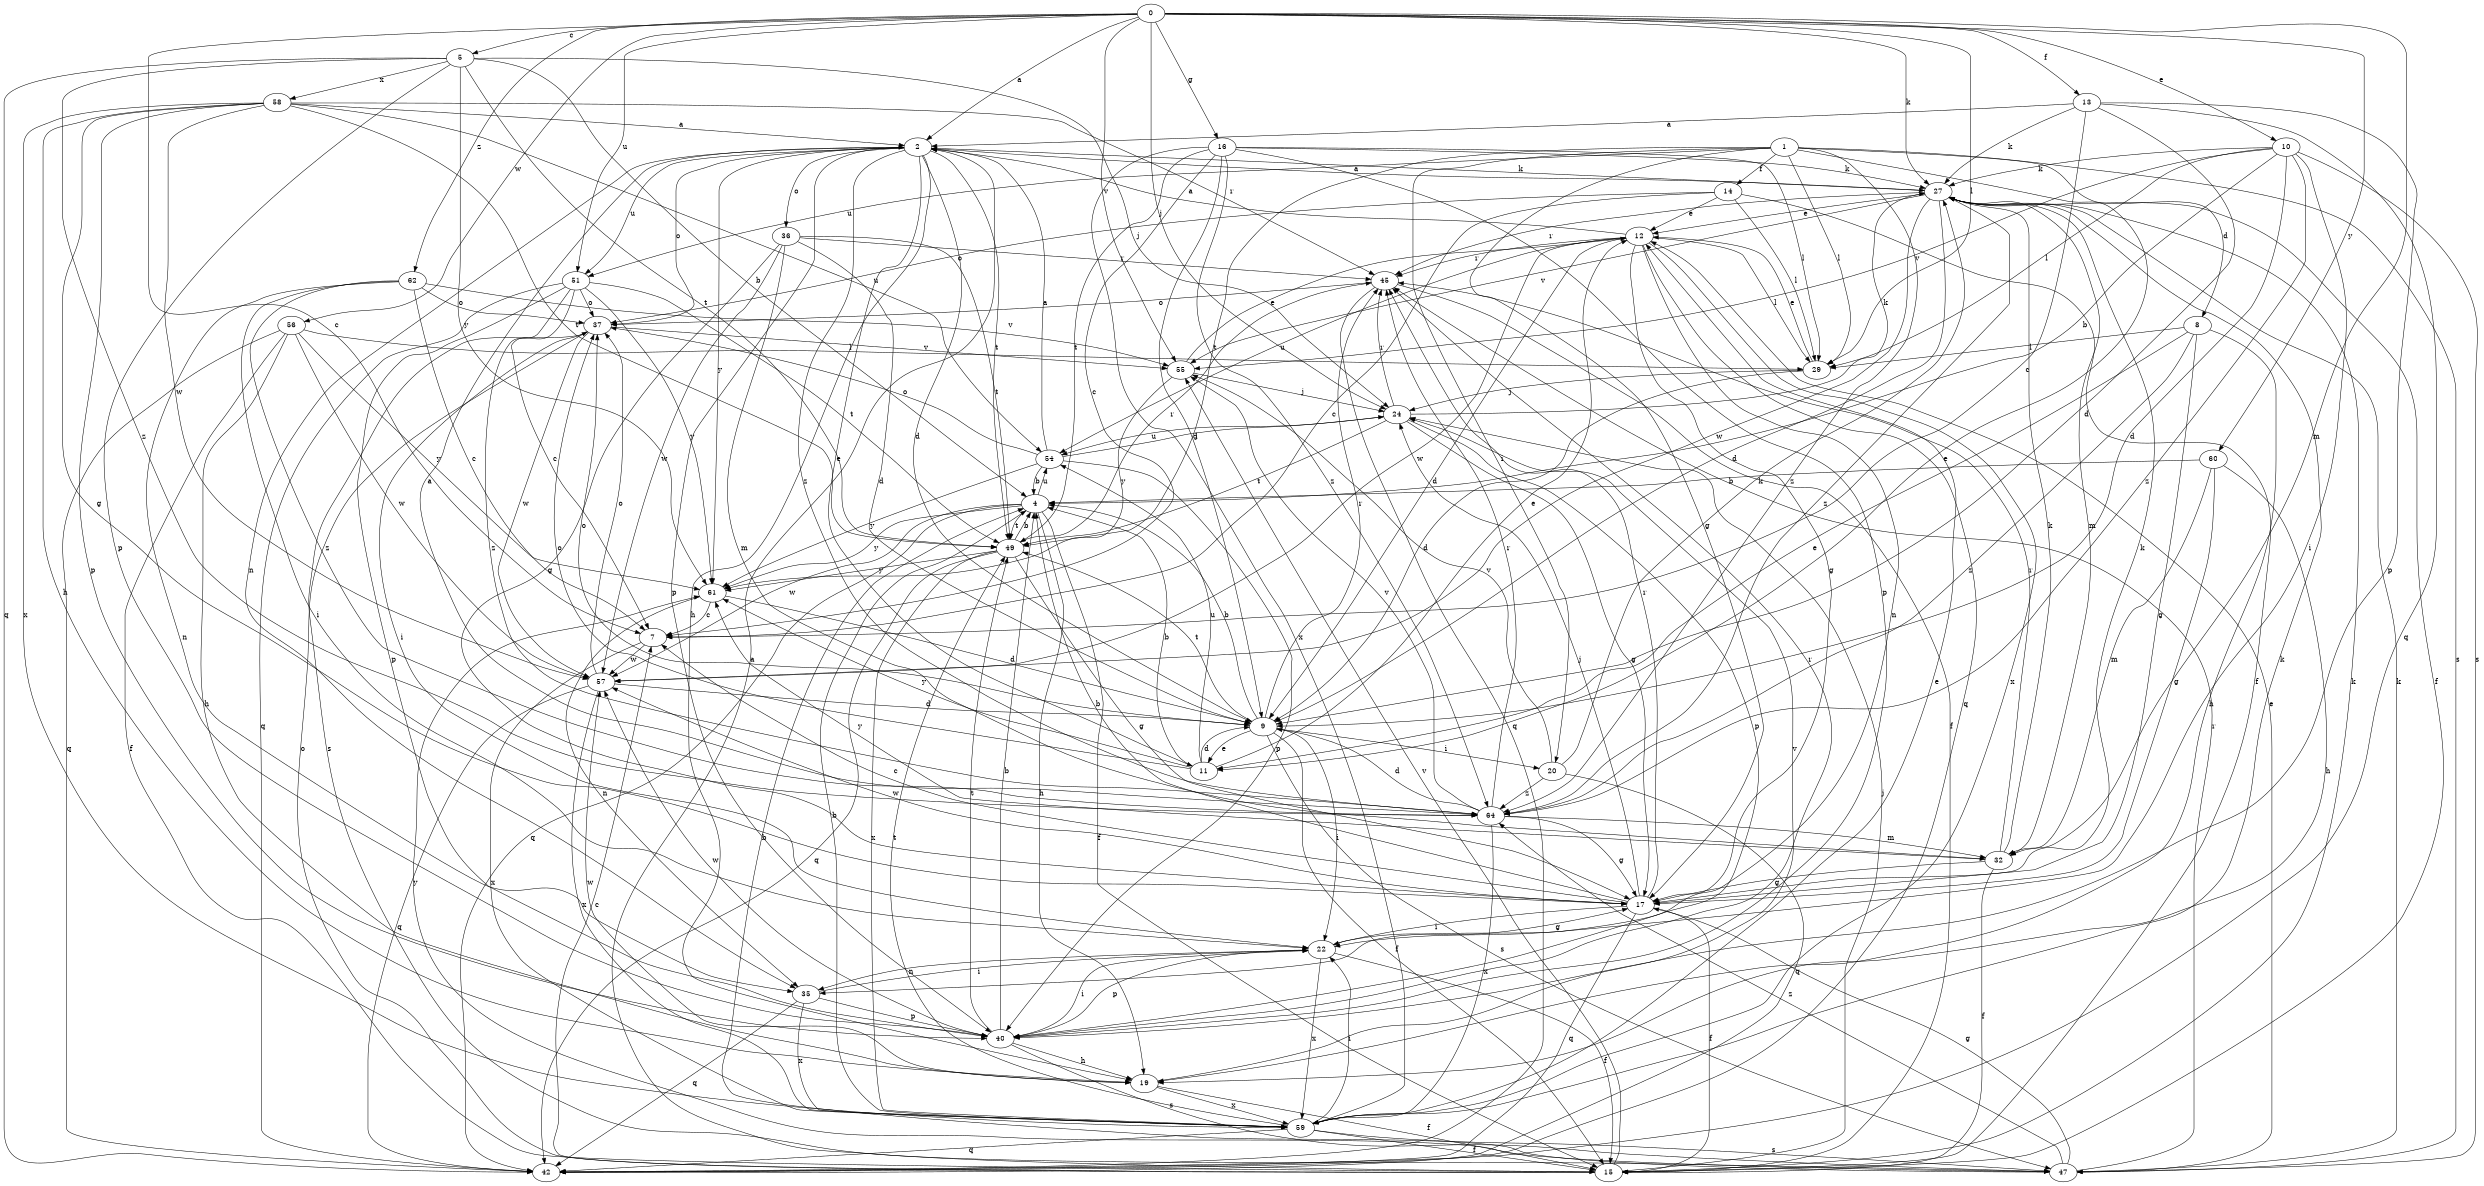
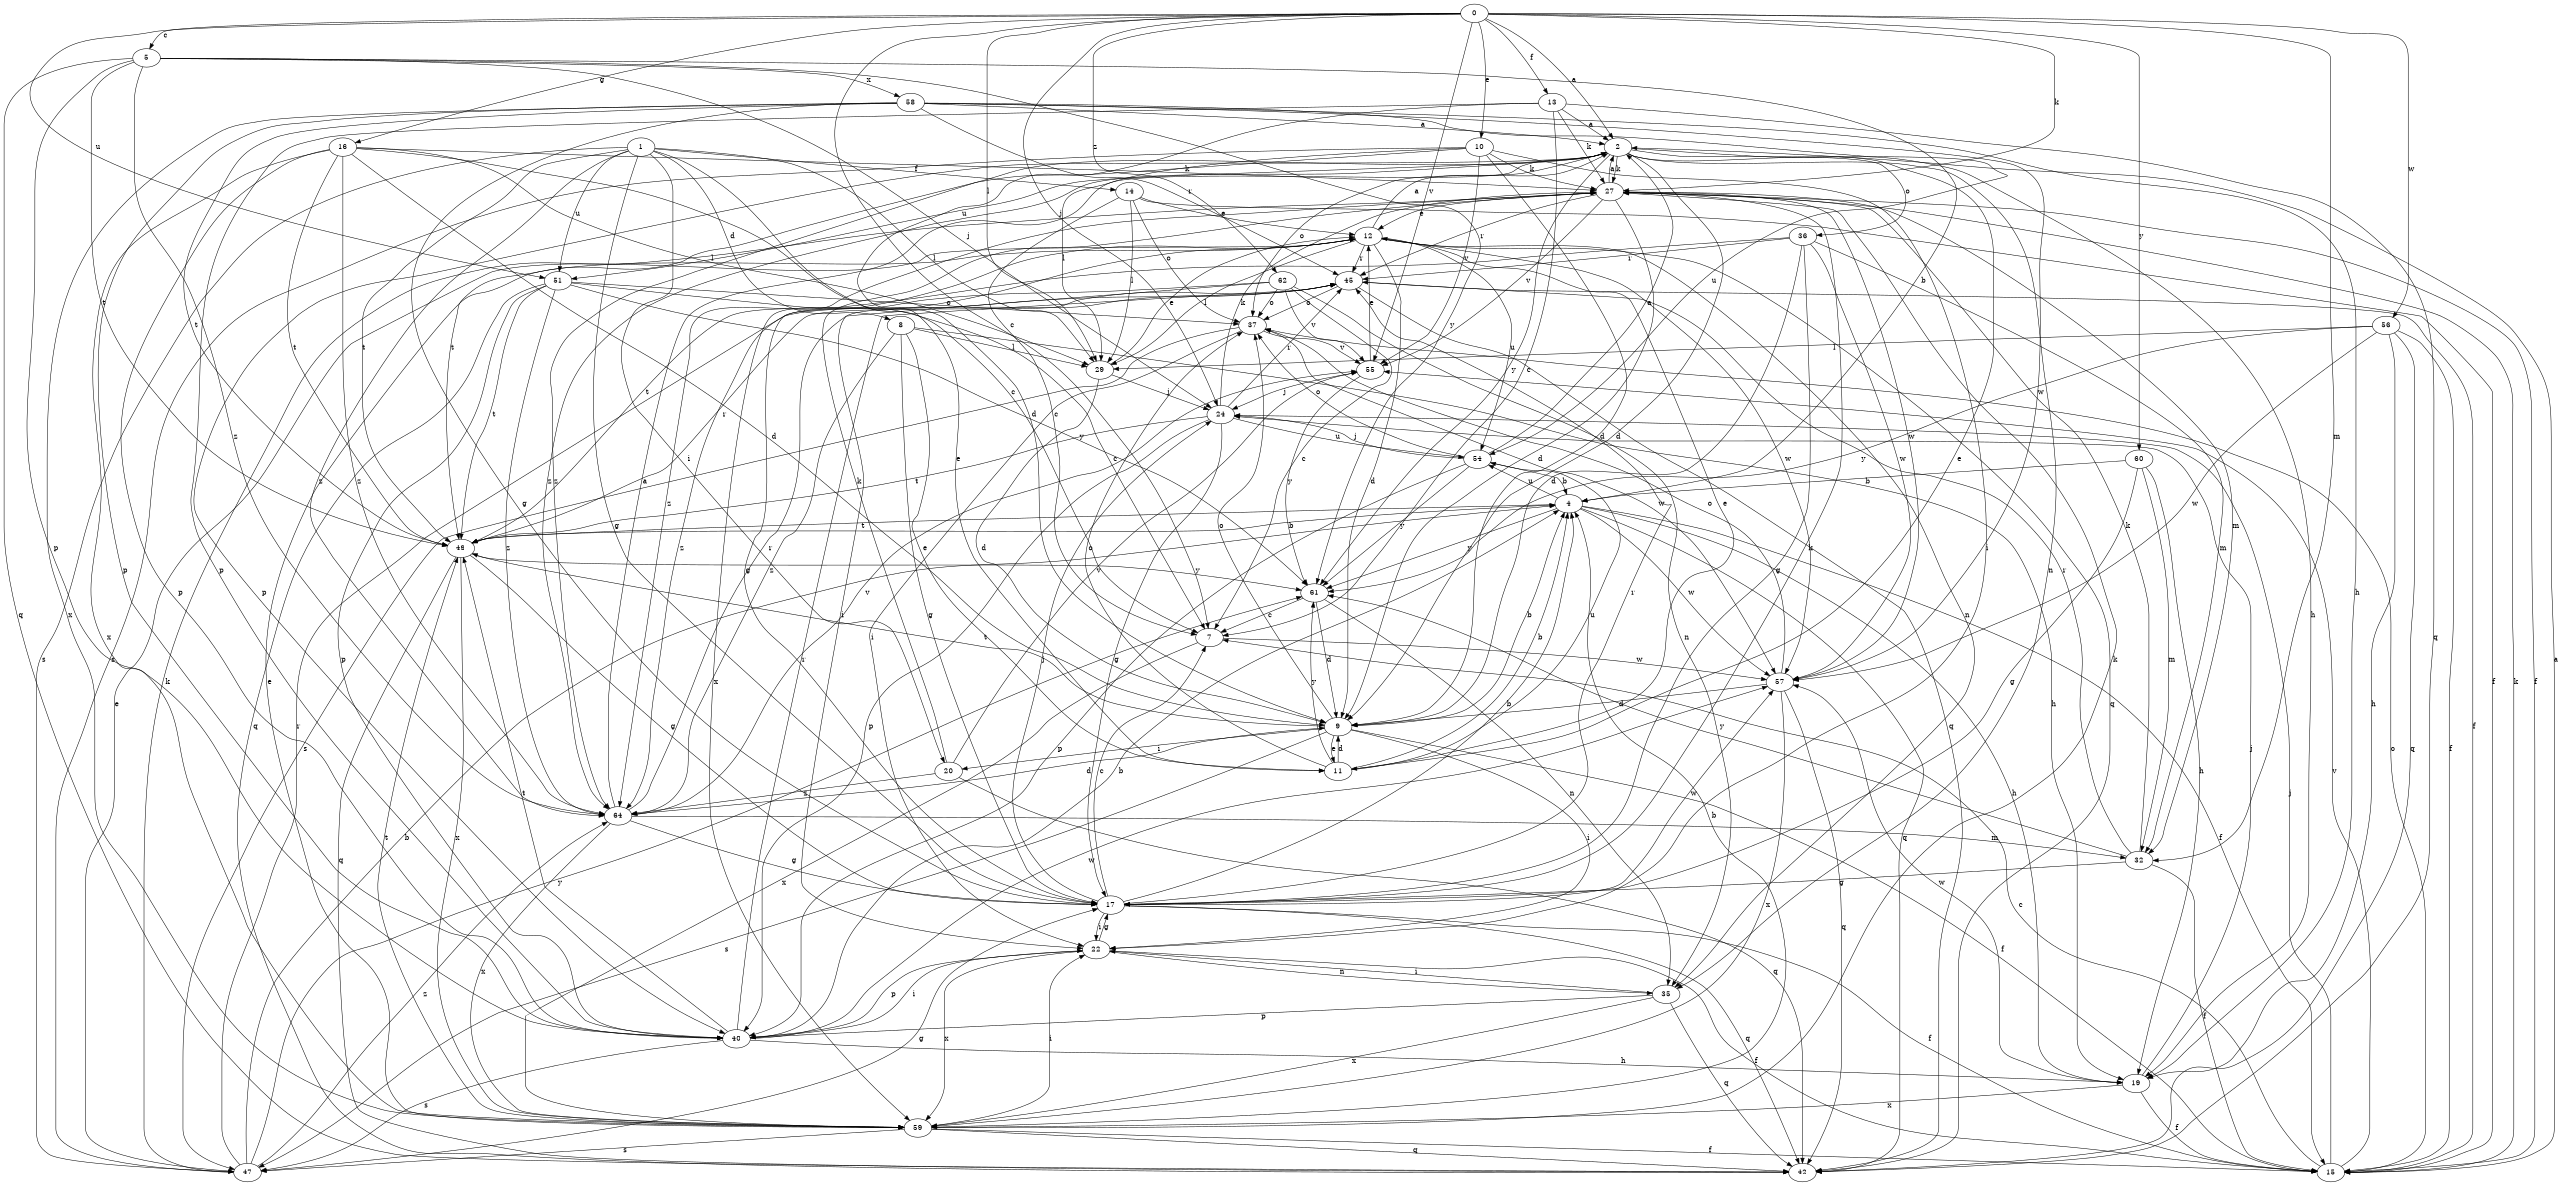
edge "10" -> "4": removed, label "b"
edge "9" -> "45": removed, label "r"
edge "19" -> "24": label "v" -> "j"
